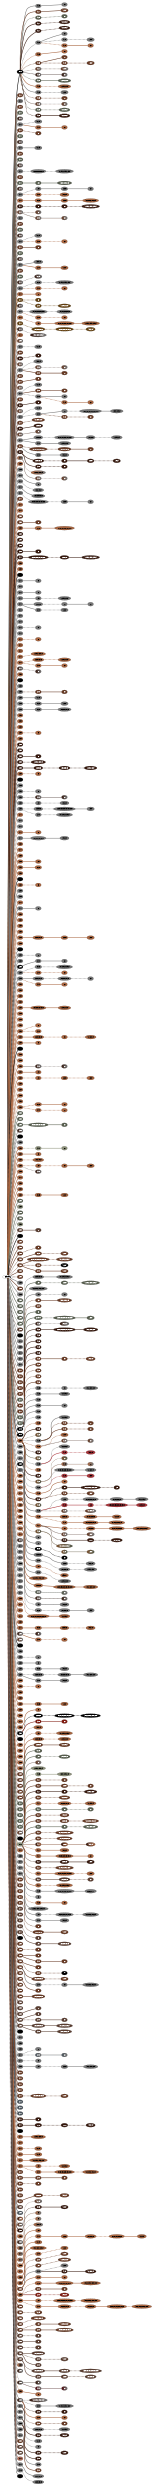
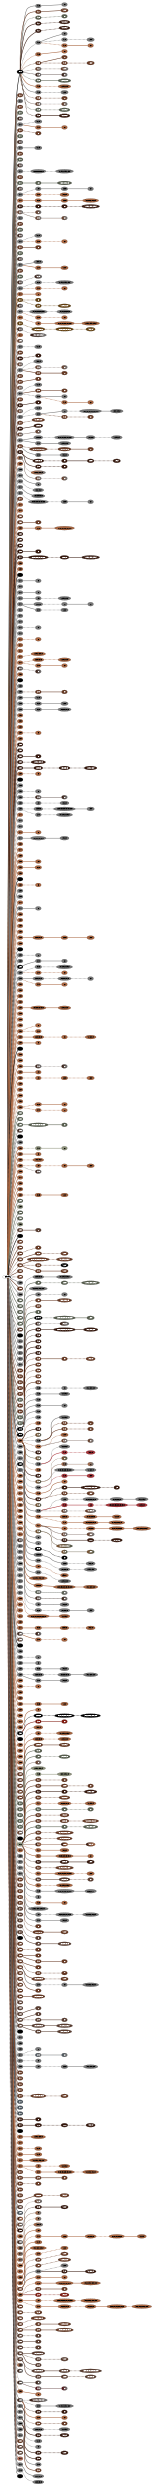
node "219:0": fillcolor #575e4e -> #000000
node "?8": fillcolor #000000 -> #673923
